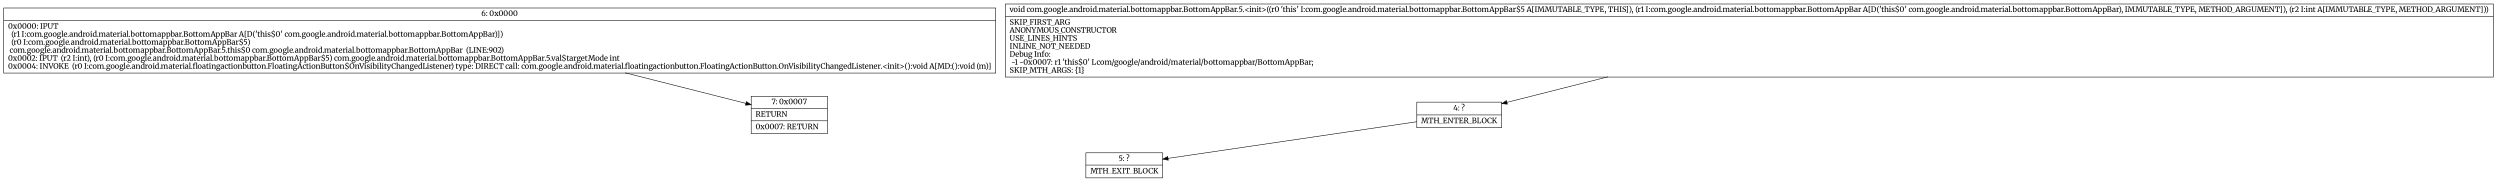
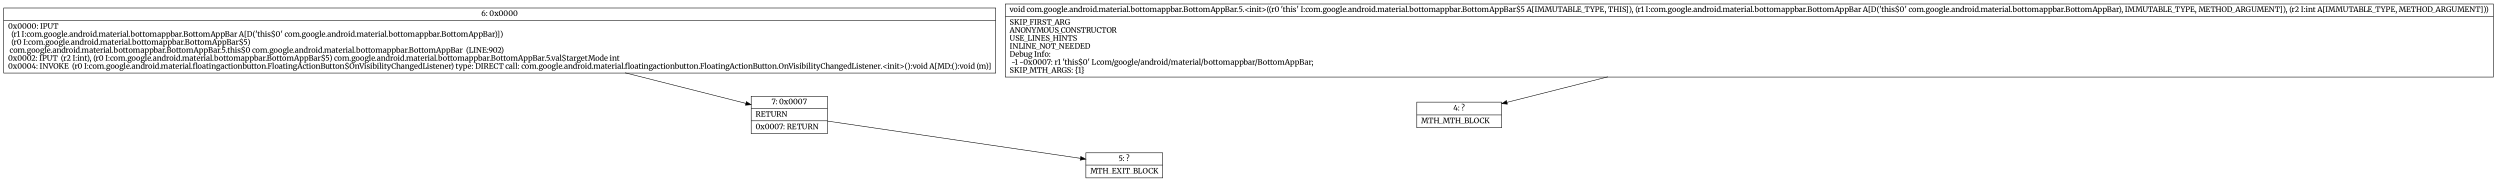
node "4: ?": text "MTH_ENTER_BLOCK" -> "MTH_MTH_BLOCK"
edge "4: ?" -> "5: ?": now "7: 0x0007" -> "5: ?"
